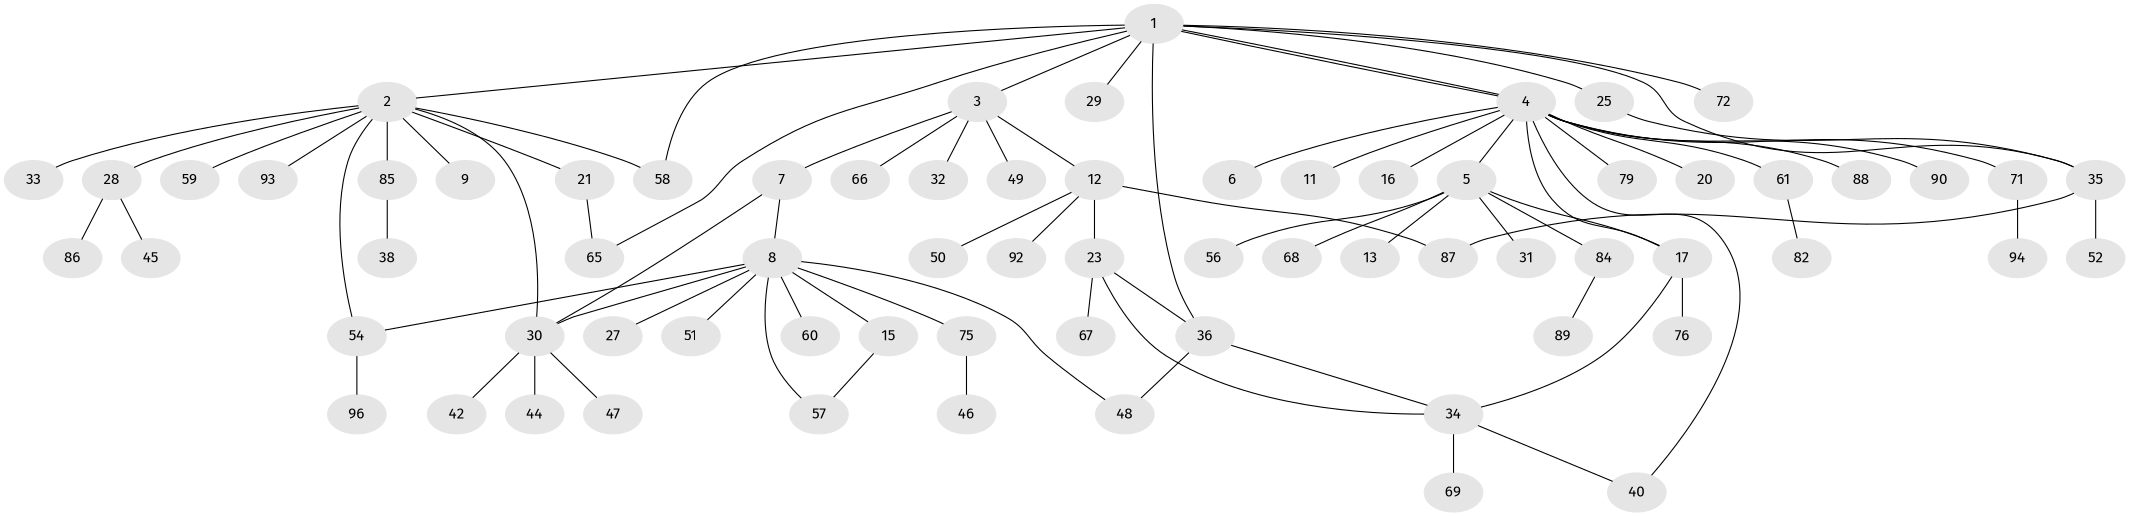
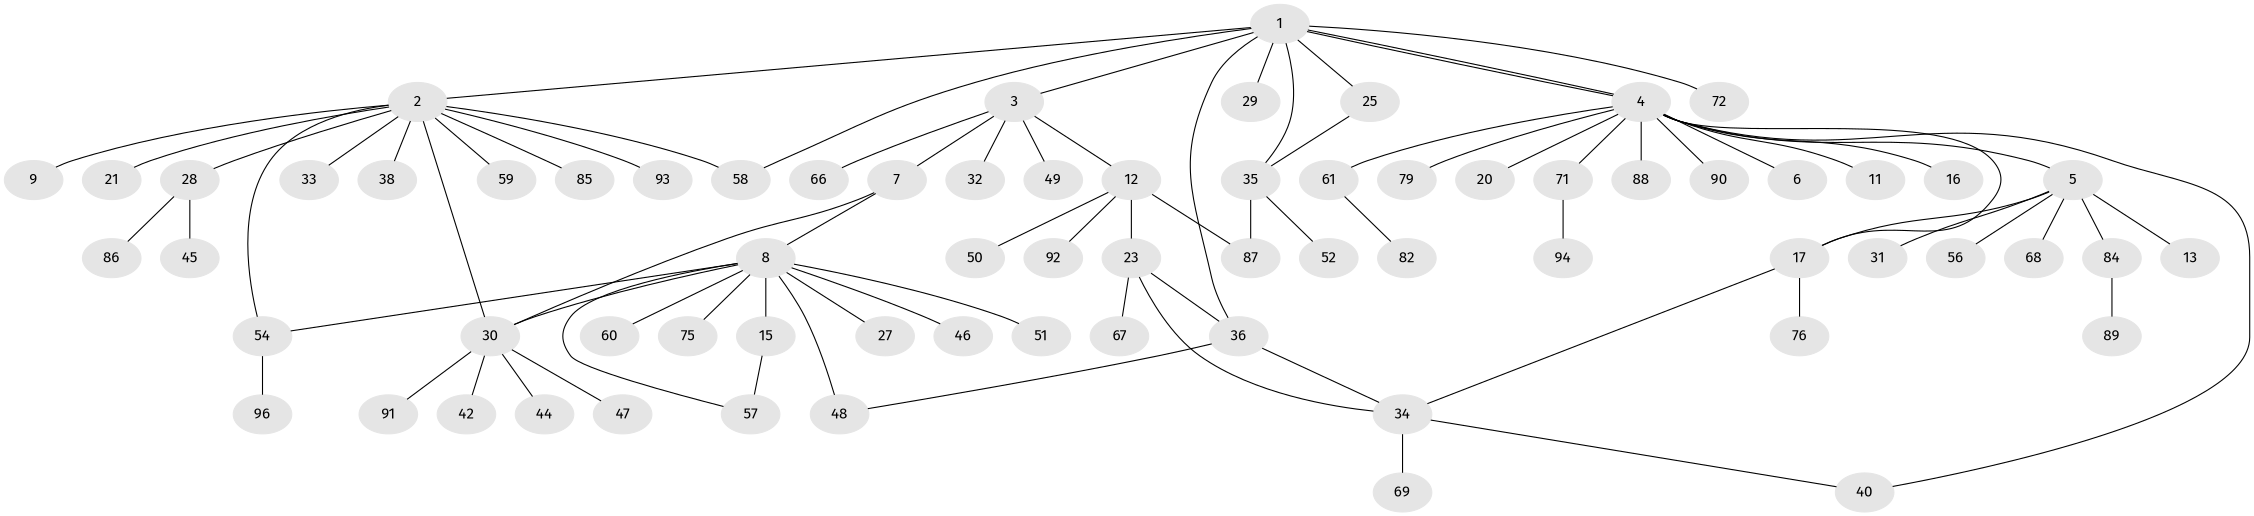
edge "85" -- "38": now "2" -- "38"
node "65": removed
edge "75" -- "46": now "8" -- "46"
node "91": added
